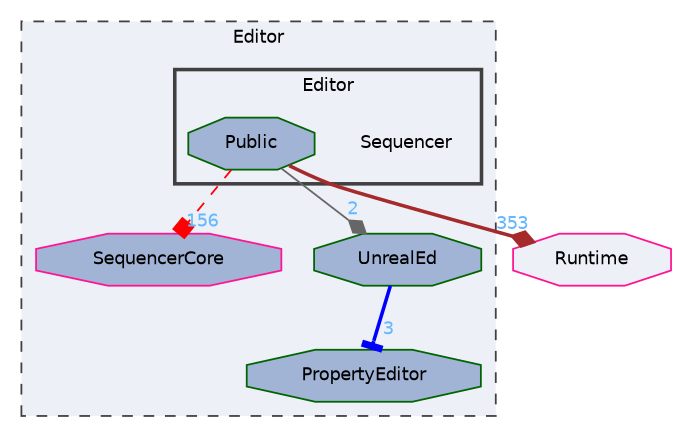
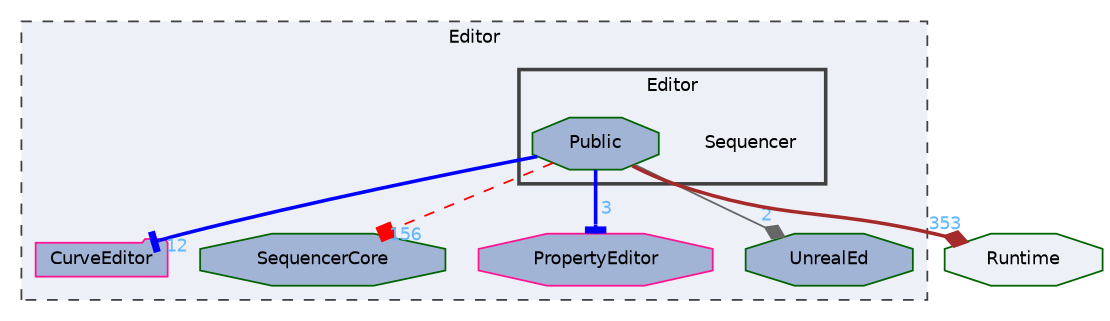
node "CurveEditor": added
node "SequencerCore": color deeppink -> darkgreen
node "Runtime": color deeppink -> darkgreen
edge "UnrealEd" -> "PropertyEditor": now "Public" -> "PropertyEditor"
node "PropertyEditor": color darkgreen -> deeppink
